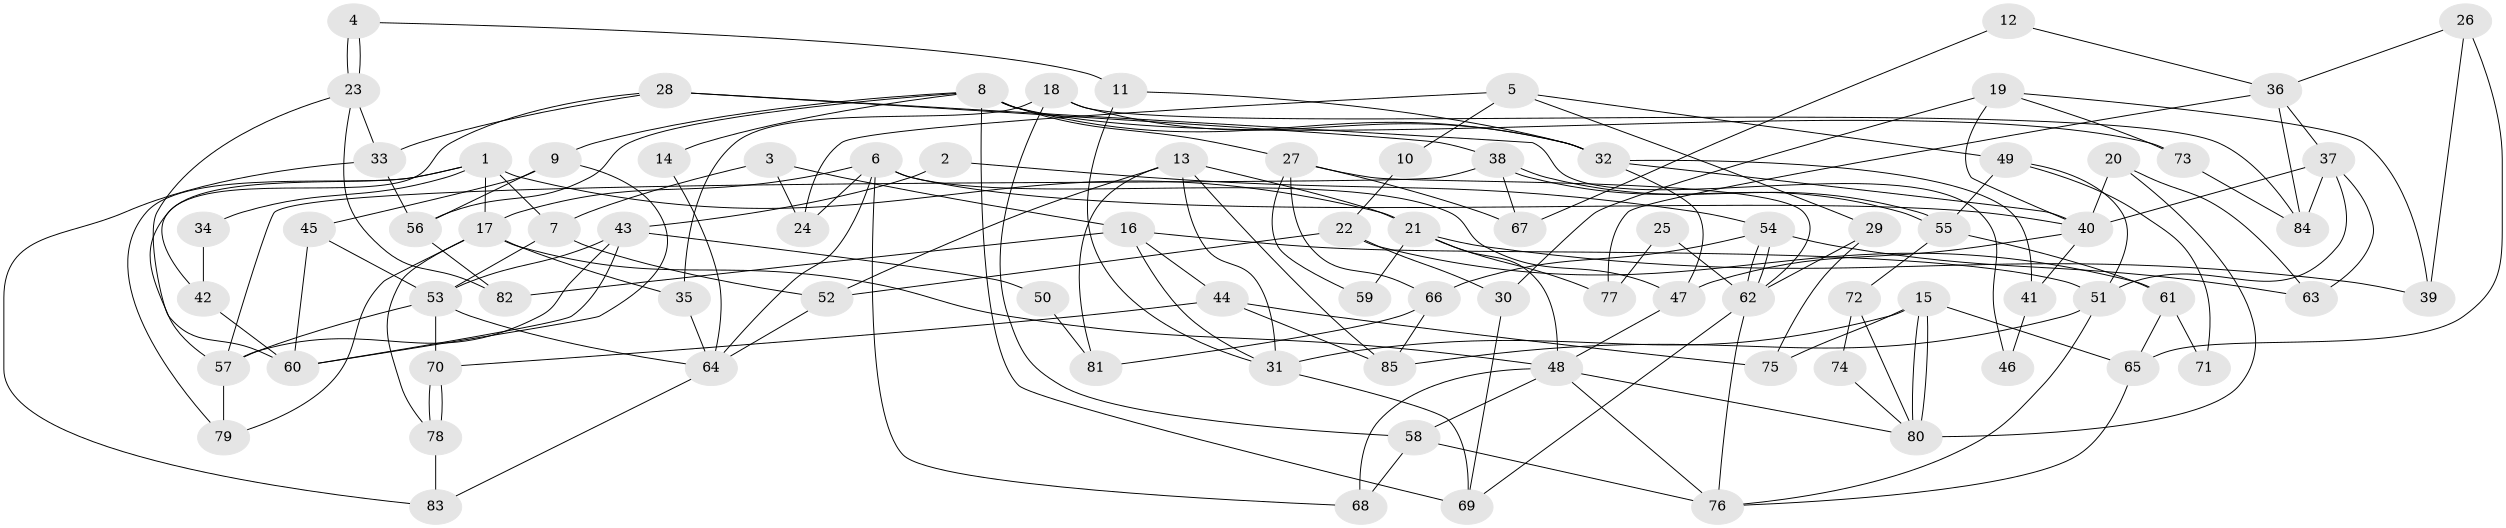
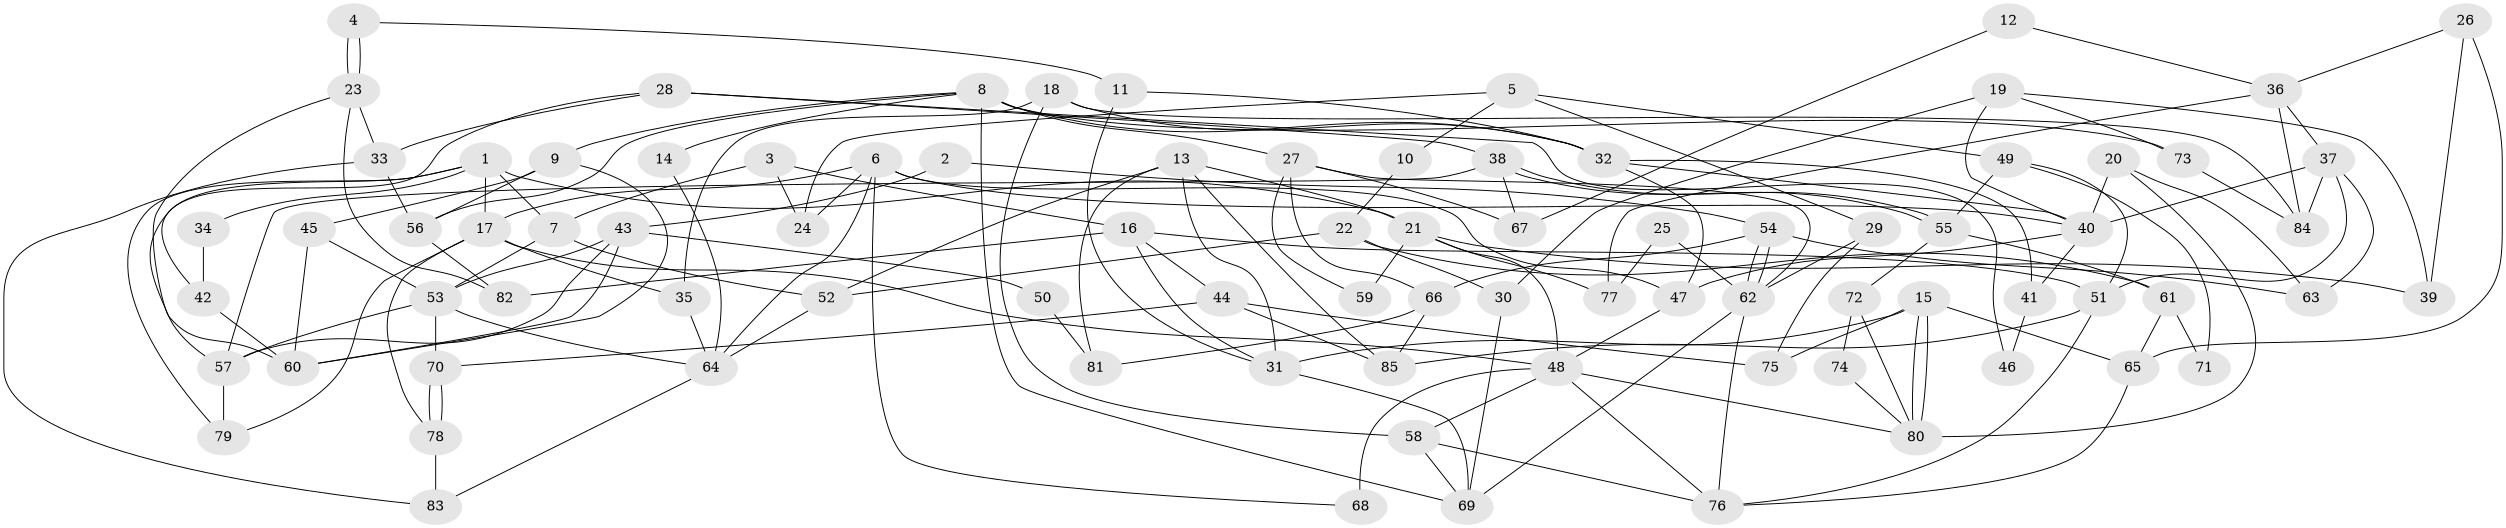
edge "58" -- "68": now "58" -- "69"
